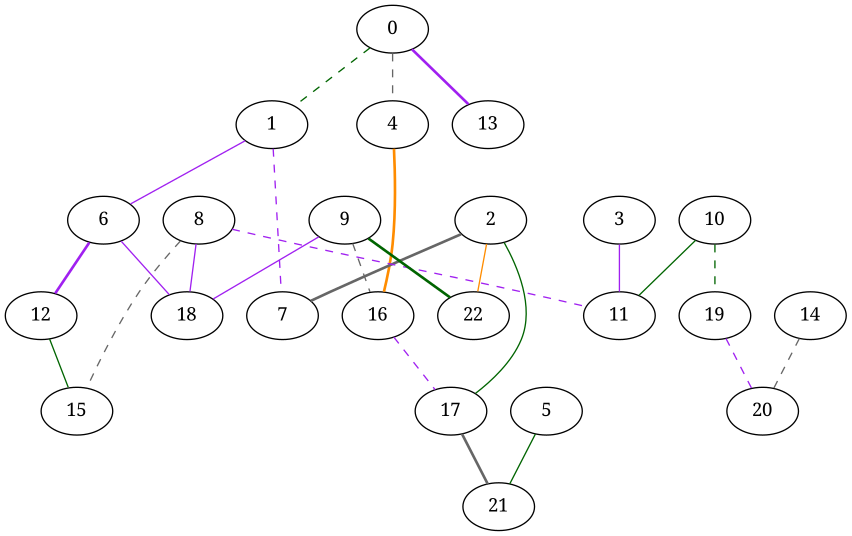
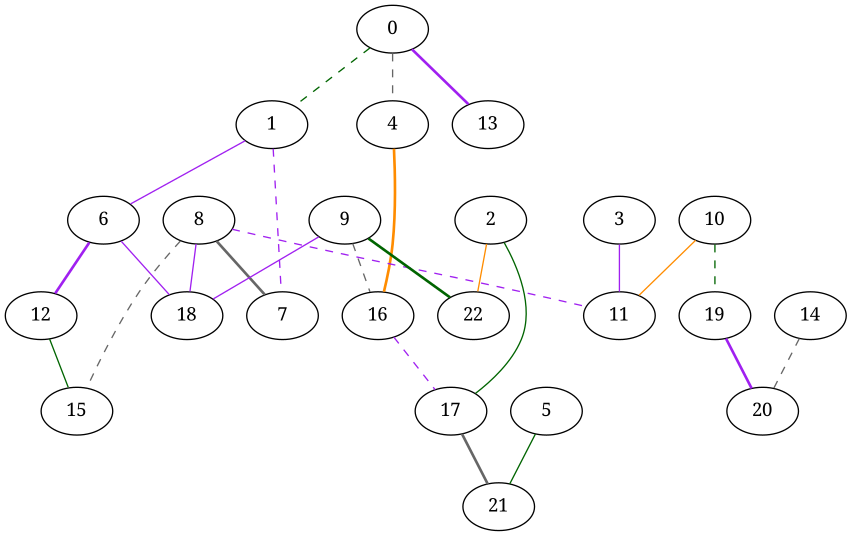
edge "10" -- "11": color darkgreen -> darkorange
edge "2" -- "7": now "8" -- "7"
edge "19" -- "20": style dashed -> bold
